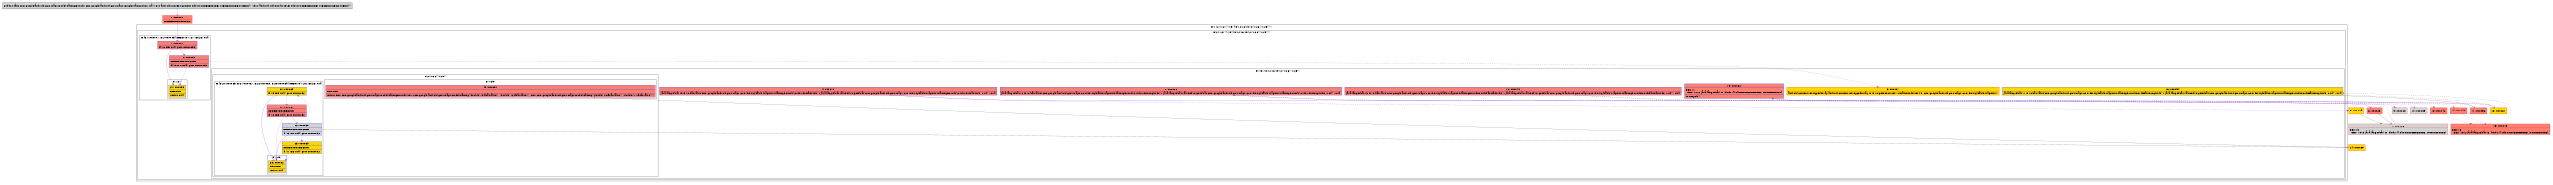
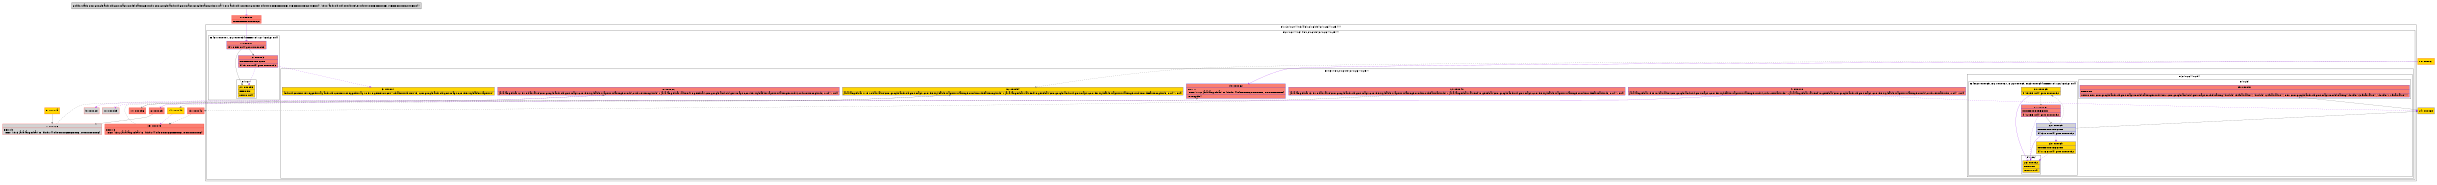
node "3: 0x0007": color red -> blue
edge "16: 0x0054" -> "18: 0x0061": reversed
edge "4: 0x0018" -> "5: 0x001a": now "4: 0x0018" -> "24: 0x006e"
node "14: 0x004d": fillcolor salmon -> gold
node "24: 0x006e": color red -> blue
